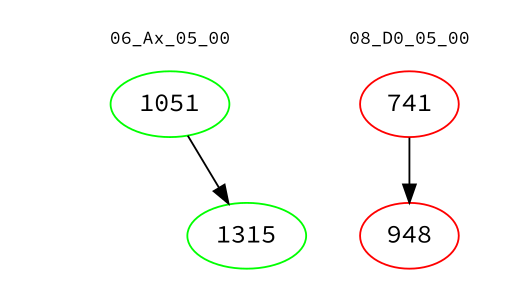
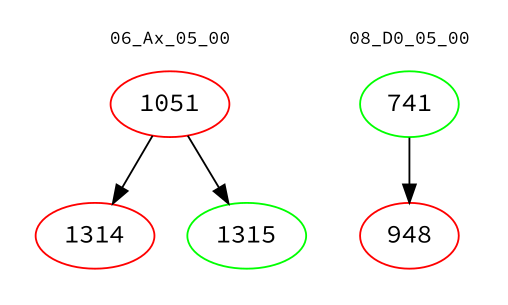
node "1051": color green -> red
node "741": color red -> green
node "1314": added
